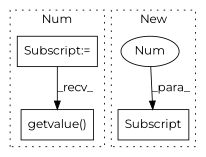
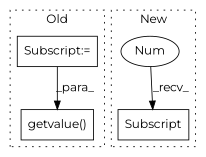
cluster "Num": label "Num" -> "Old"
edge "Subscript:=" -> "getvalue()": label "_recv_" -> "_para_"
edge "Num" -> "Subscript": label "_para_" -> "_recv_"
